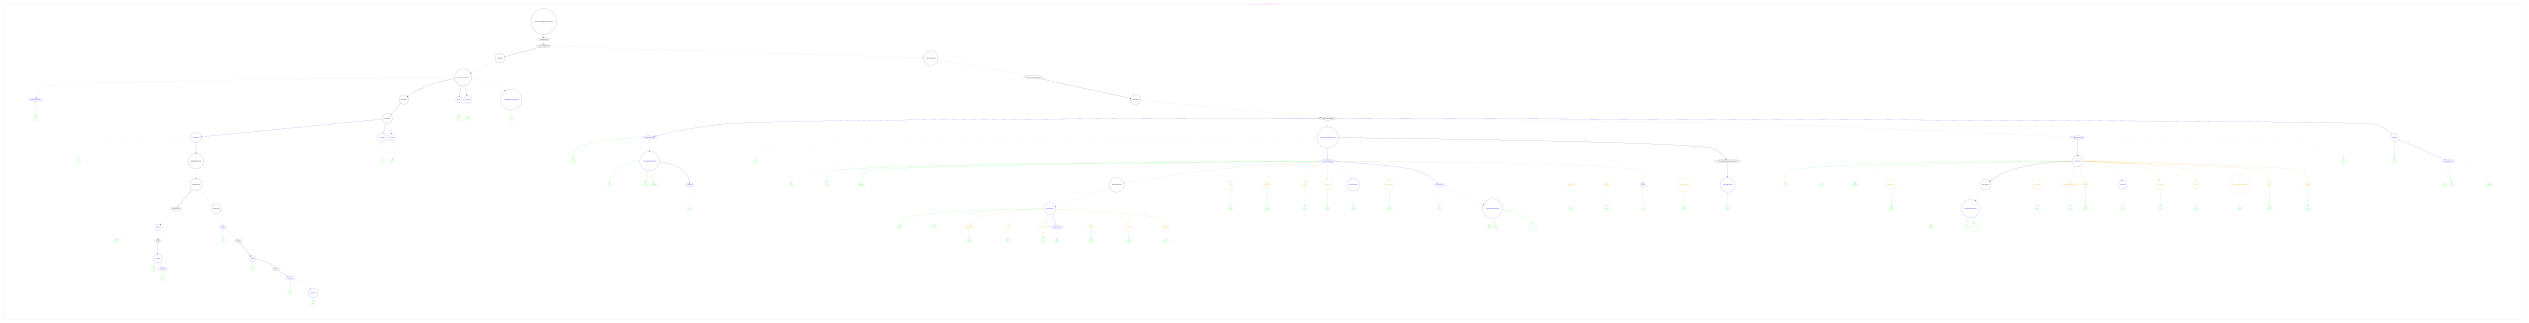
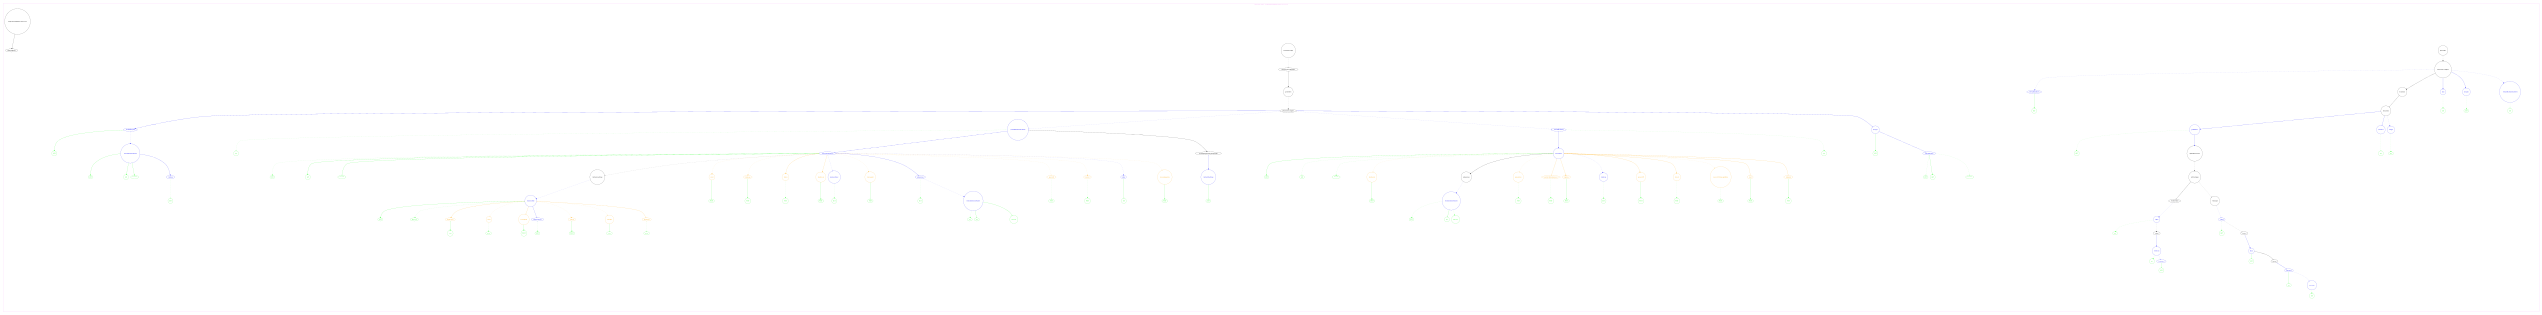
node "/{subscriptionId}": removed
